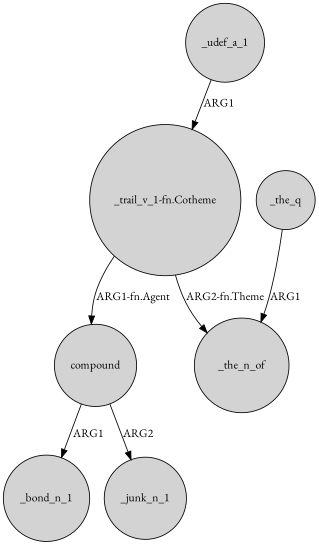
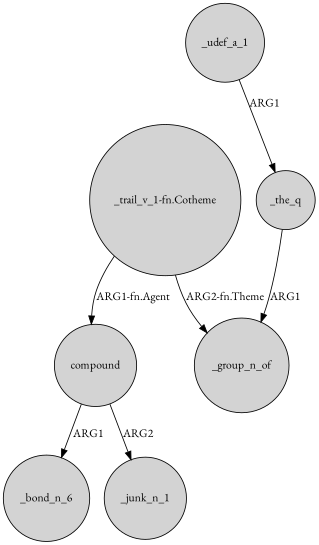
edge "_udef_a_1" -> "_trail_v_1-fn.Cotheme": now "_udef_a_1" -> "_the_q"
node "_the_n_of": label "_the_n_of" -> "_group_n_of"
node "_bond_n_1": label "_bond_n_1" -> "_bond_n_6"
